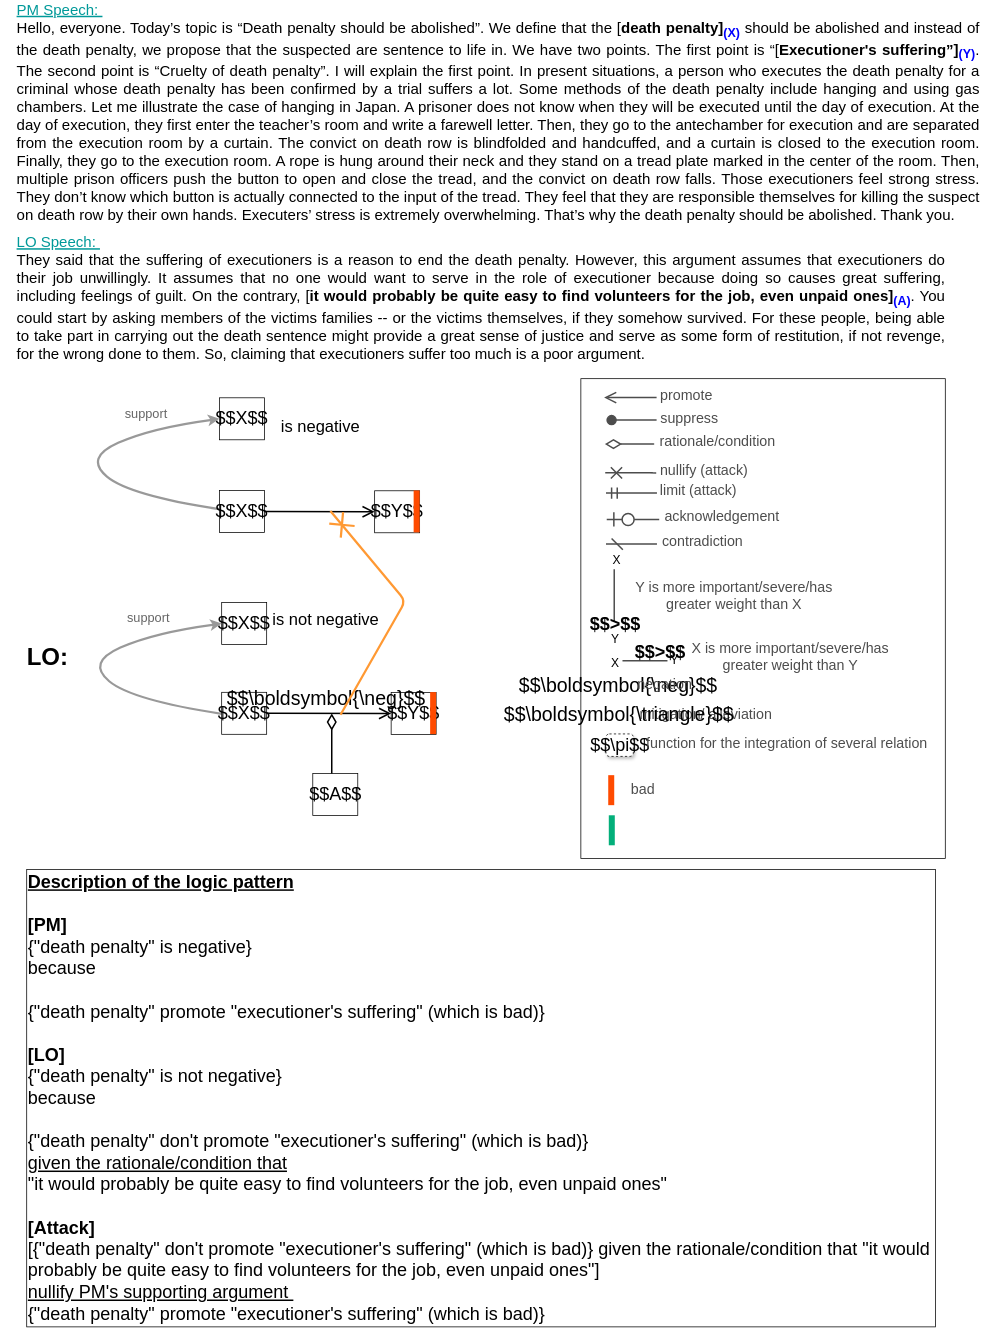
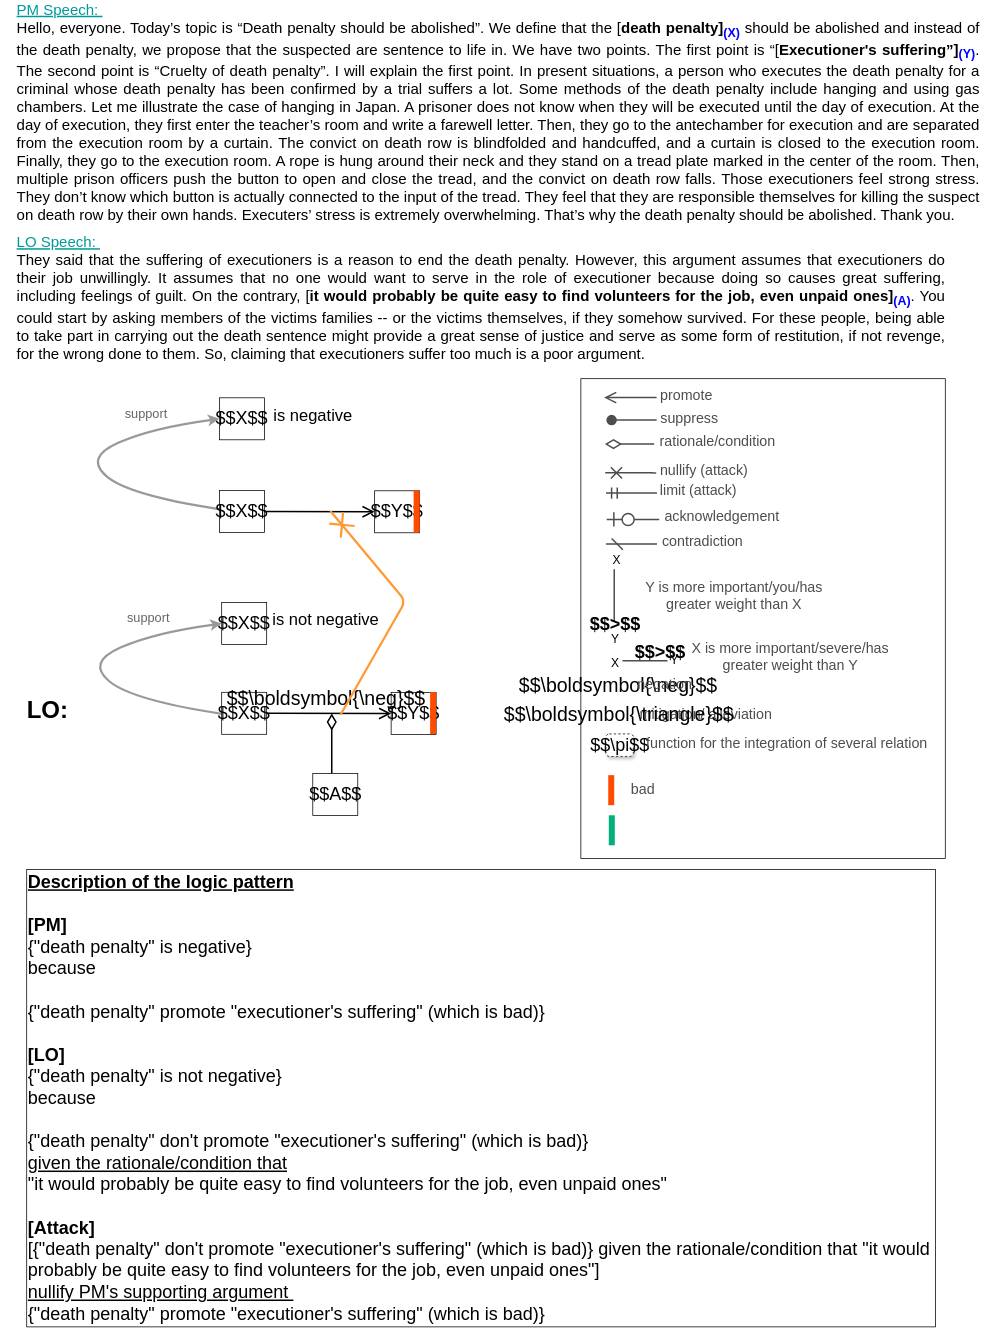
node "is negative": moved (321, 427) -> (313, 416)
node "Y is more important/severe/has greater weight than X": label "Y is more important/severe/has greater weight than X" -> "Y is more important/you/has greater weight than X"
node "LO:": moved (48, 657) -> (48, 710)
